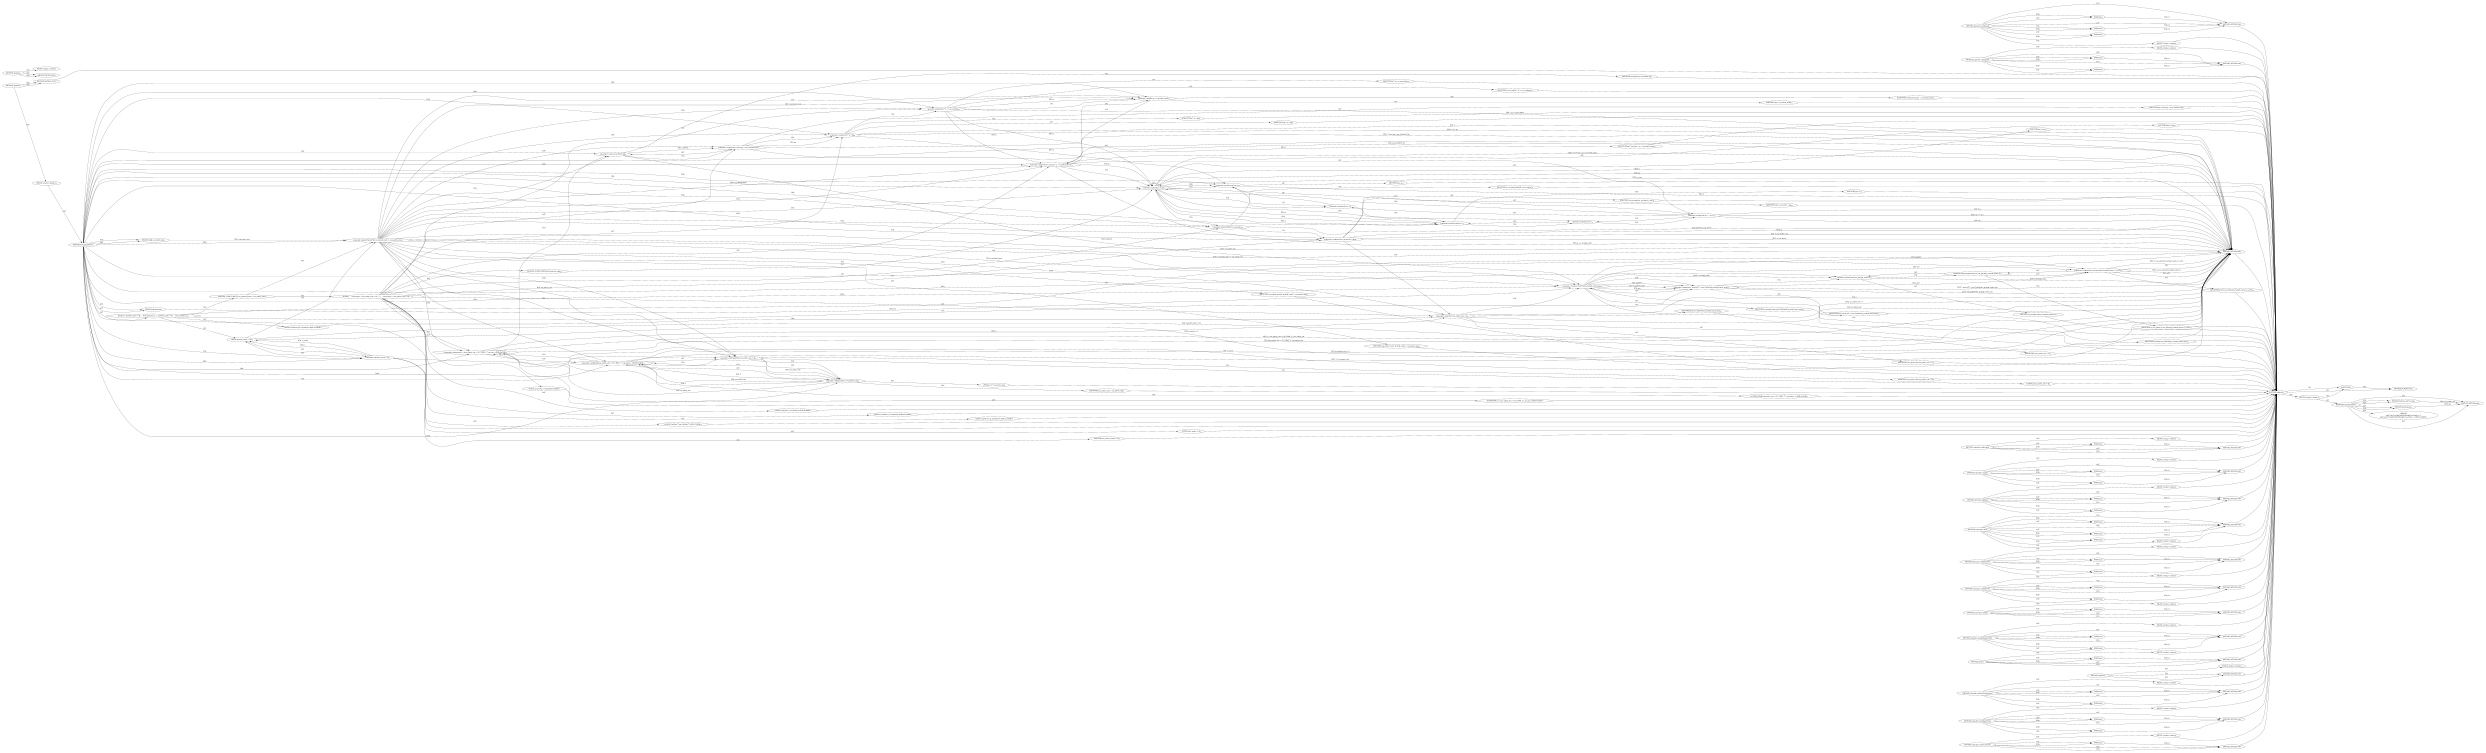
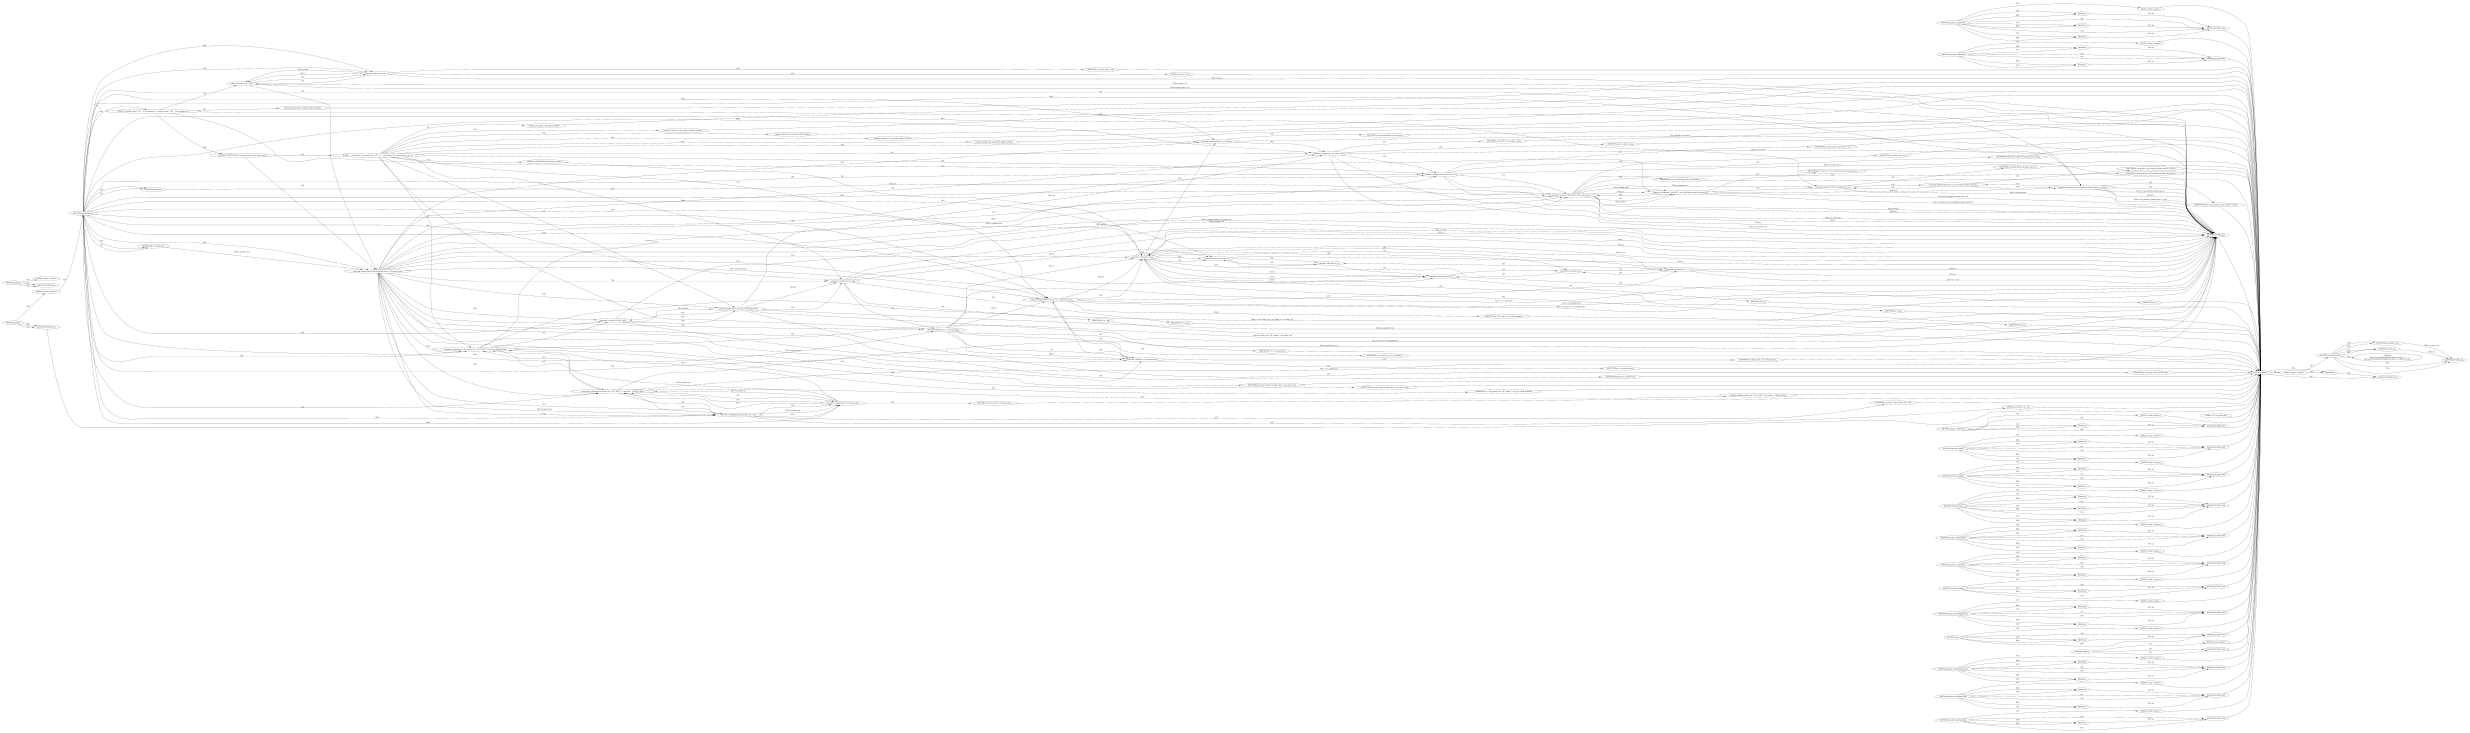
edge "(<operator>.assignment,** const qq = new CuePoint* [n])" -> "(<operator>.assignment,m_cue_points = qq)": added, label "DDG: qq"
edge "(<operator>.multiplication,2 * cue_points_size)" -> "(LITERAL,2,2 * cue_points_size)": removed, label "AST:"
